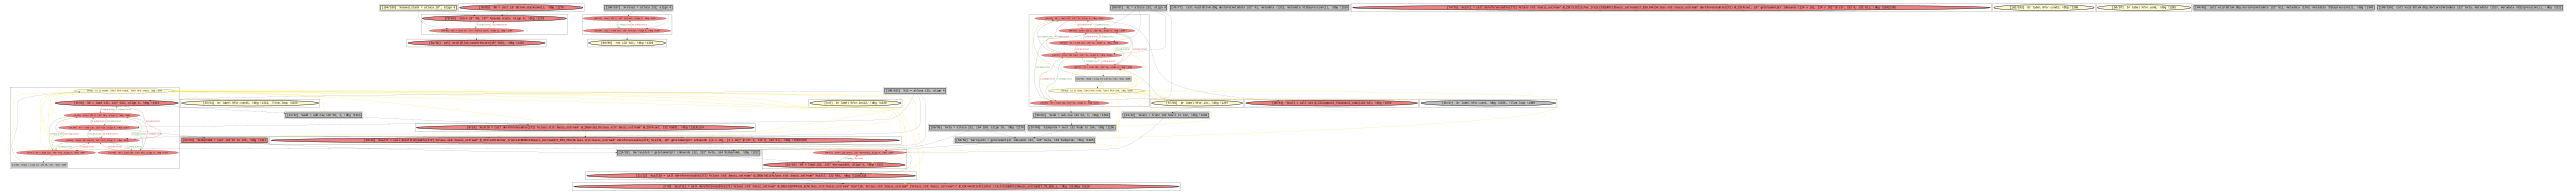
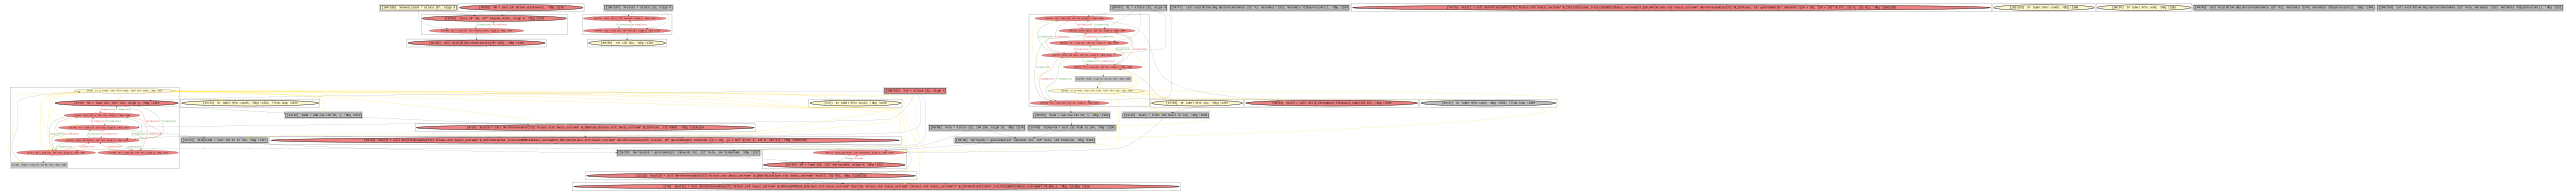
edge "[49/72]  store i32 %inc, i32* %i, align 4, !dbg !1298" -> "[63/64]  %4 = load i32, i32* %i, align 4, !dbg !1298": added, label "T|indep|Const"
edge "[51/70]  %cmp = icmp ult i32 %1, 100, !dbg !1288" -> "[53/66]  %2 = load i32, i32* %i, align 4, !dbg !1290": now "[86/87]  %i = alloca i32, align 4" -> "[53/66]  %2 = load i32, i32* %i, align 4, !dbg !1290"
node "[100/101]  %i2 = alloca i32, align 4": fillcolor grey -> lightcoral
edge "[24/29]  store i32 %inc13, i32* %i2, align 4, !dbg !1321" -> "[0/39]  %6 = load i32, i32* %i2, align 4, !dbg !1311": added, label "T|indep|Const"
node "[22/23]  %idxprom8 = sext i32 %7 to i64, !dbg !1317": fillcolor lightcoral -> grey
